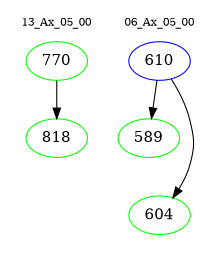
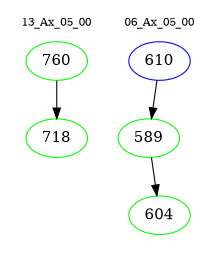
node "770": label "770" -> "760"
edge "610" -> "604": now "589" -> "604"
node "818": label "818" -> "718"
